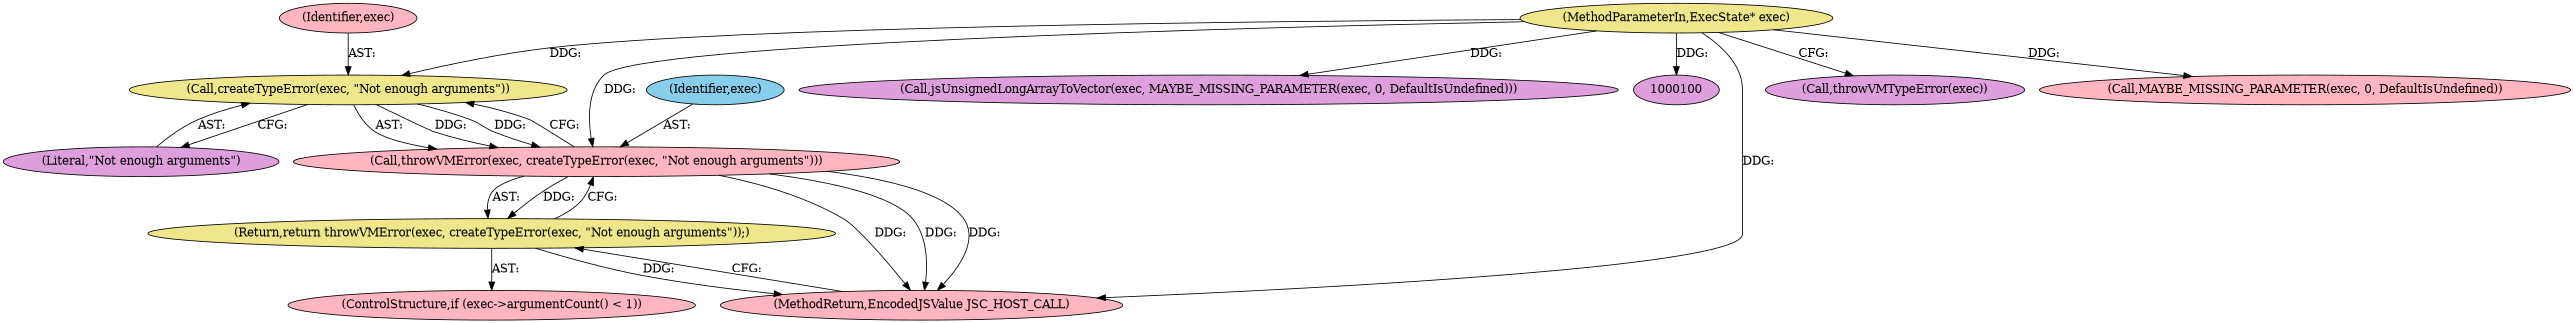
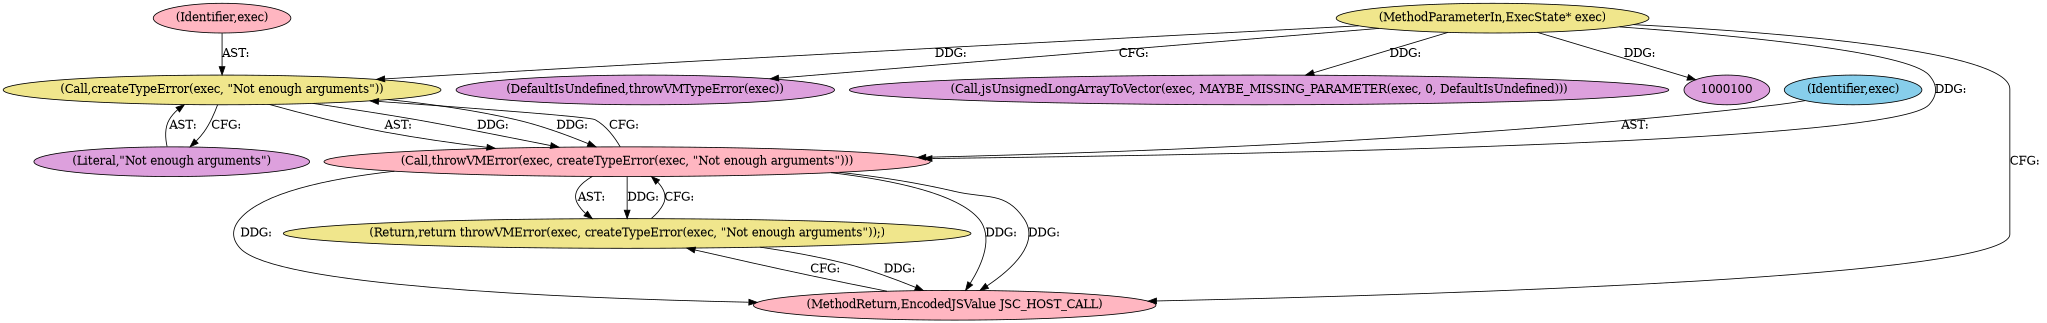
node "(Call,throwVMTypeError(exec))": label "(Call,throwVMTypeError(exec))" -> "(DefaultIsUndefined,throwVMTypeError(exec))"
node "(Call,MAYBE_MISSING_PARAMETER(exec, 0, DefaultIsUndefined))": removed
edge "(MethodParameterIn,ExecState* exec)" -> "(MethodReturn,EncodedJSValue JSC_HOST_CALL)": label "DDG: " -> "CFG: "
node "(ControlStructure,if (exec->argumentCount() < 1))": removed
